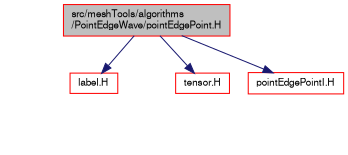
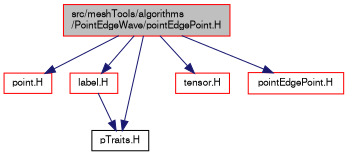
node "point.H": added
node "pointEdgePointI.H": label "pointEdgePointI.H" -> "pointEdgePoint.H"
node "pTraits.H": added
